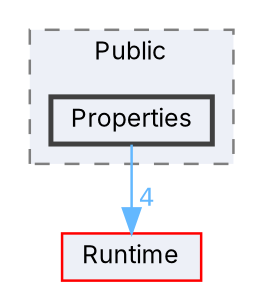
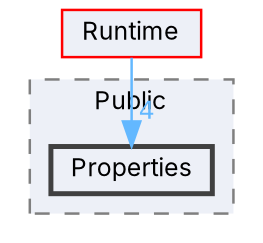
edge "Properties" -> "Runtime": reversed
